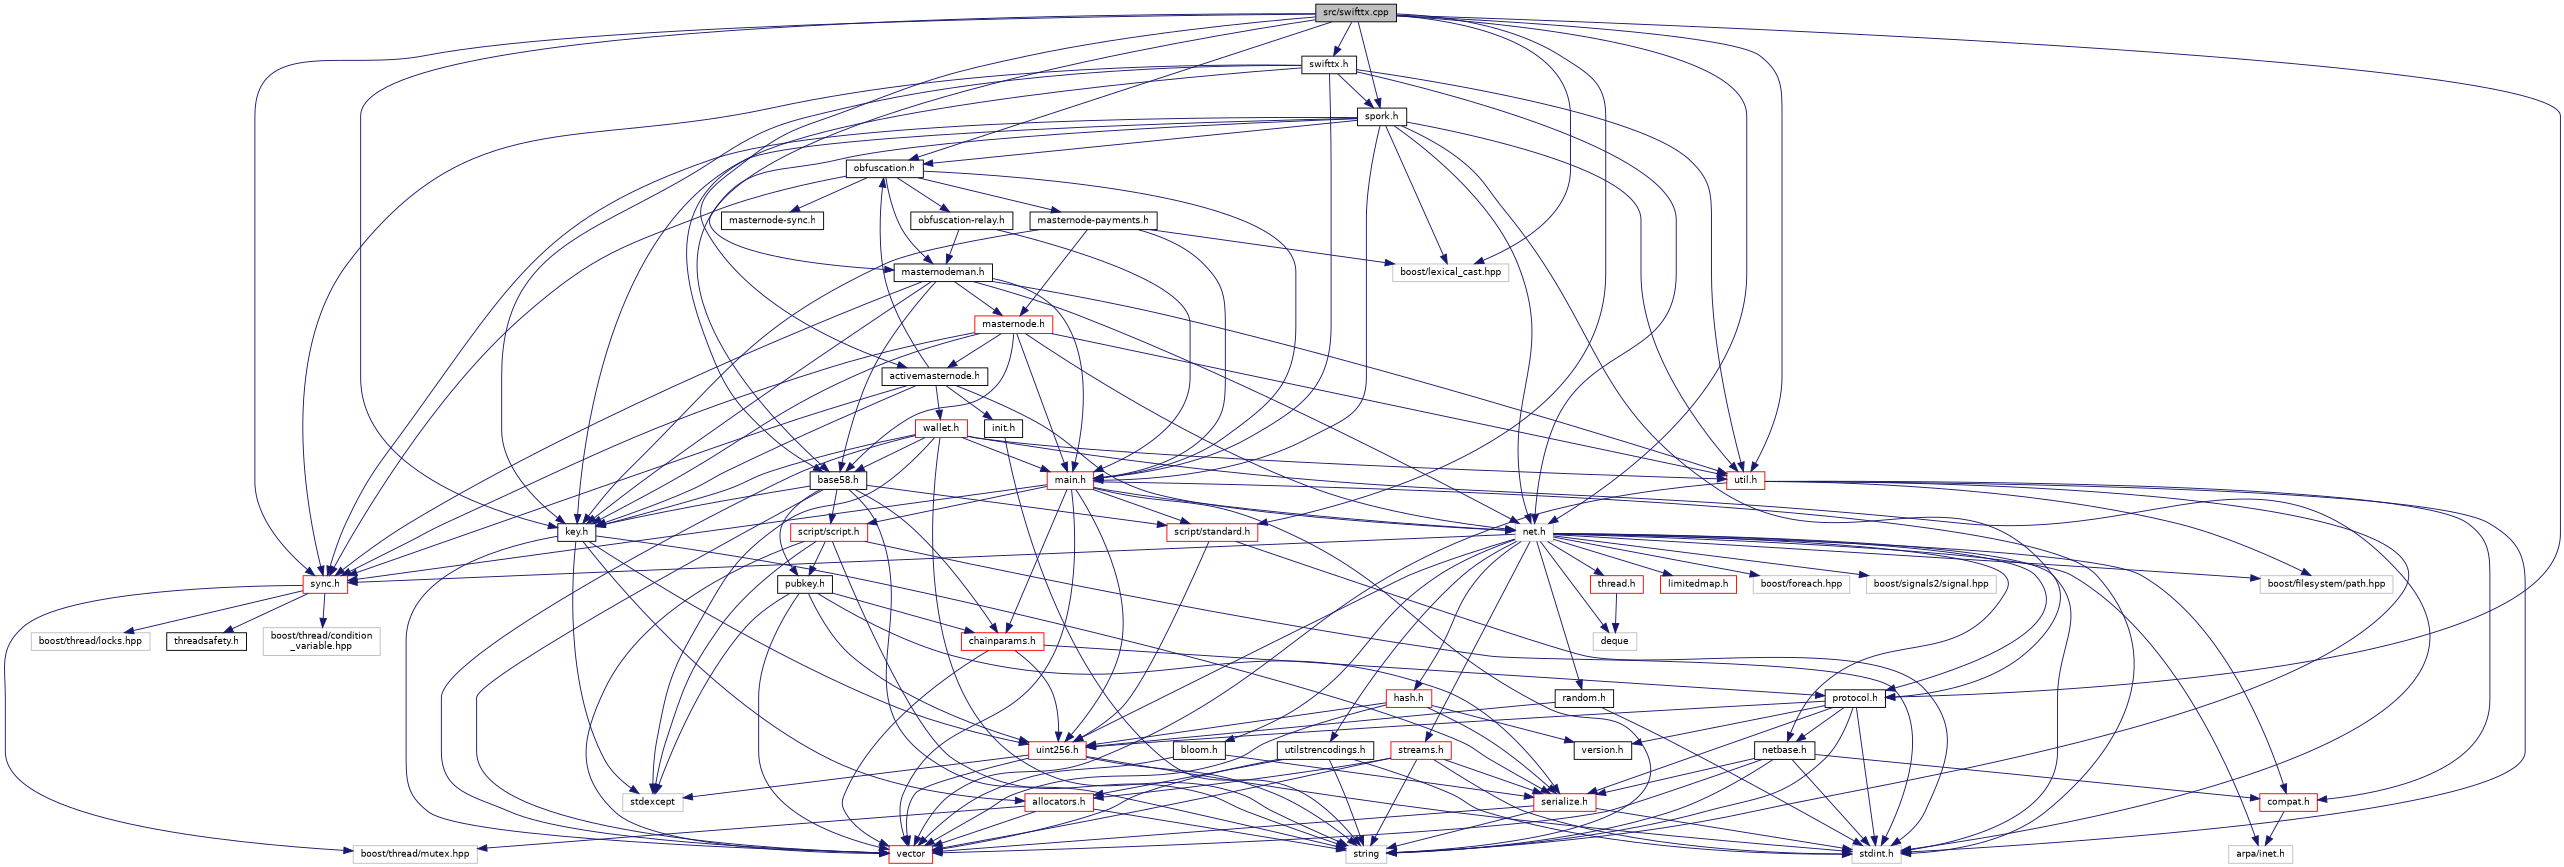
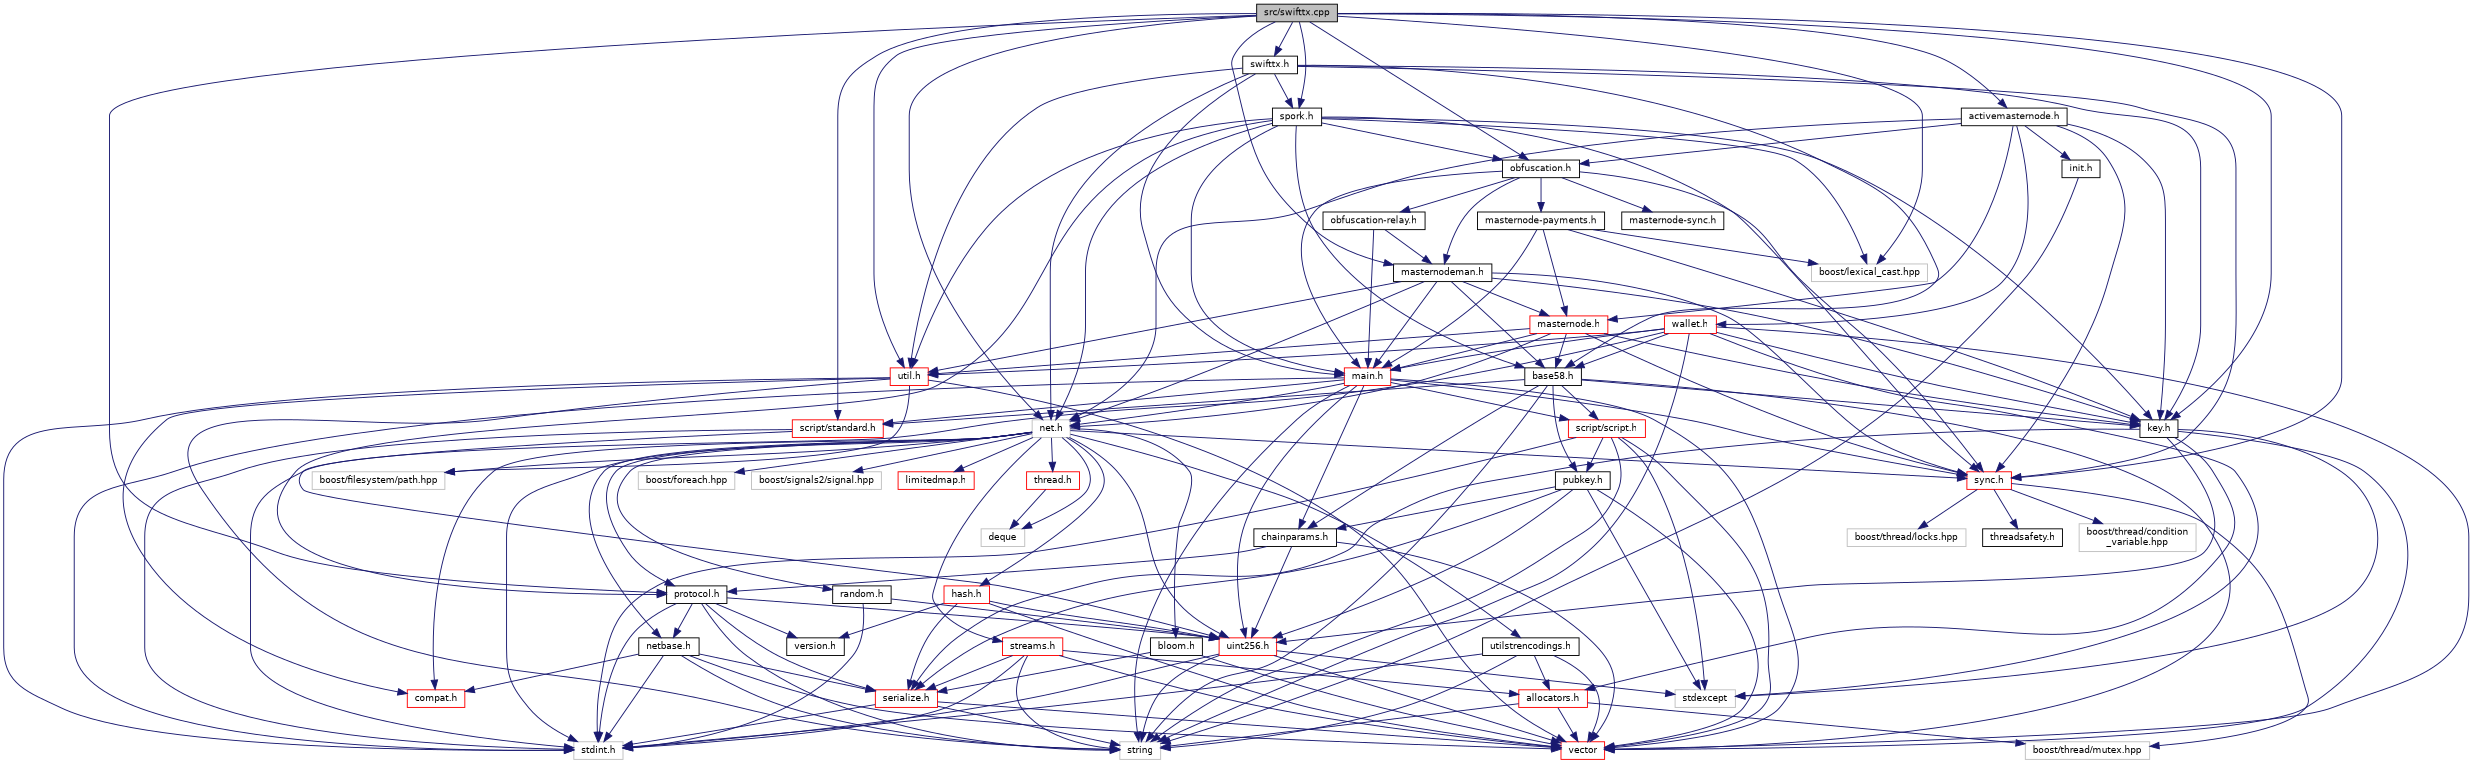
edge "masternode.h" -> "activemasternode.h": reversed
node "chainparams.h": color red -> black
node "arpa/inet.h": removed
